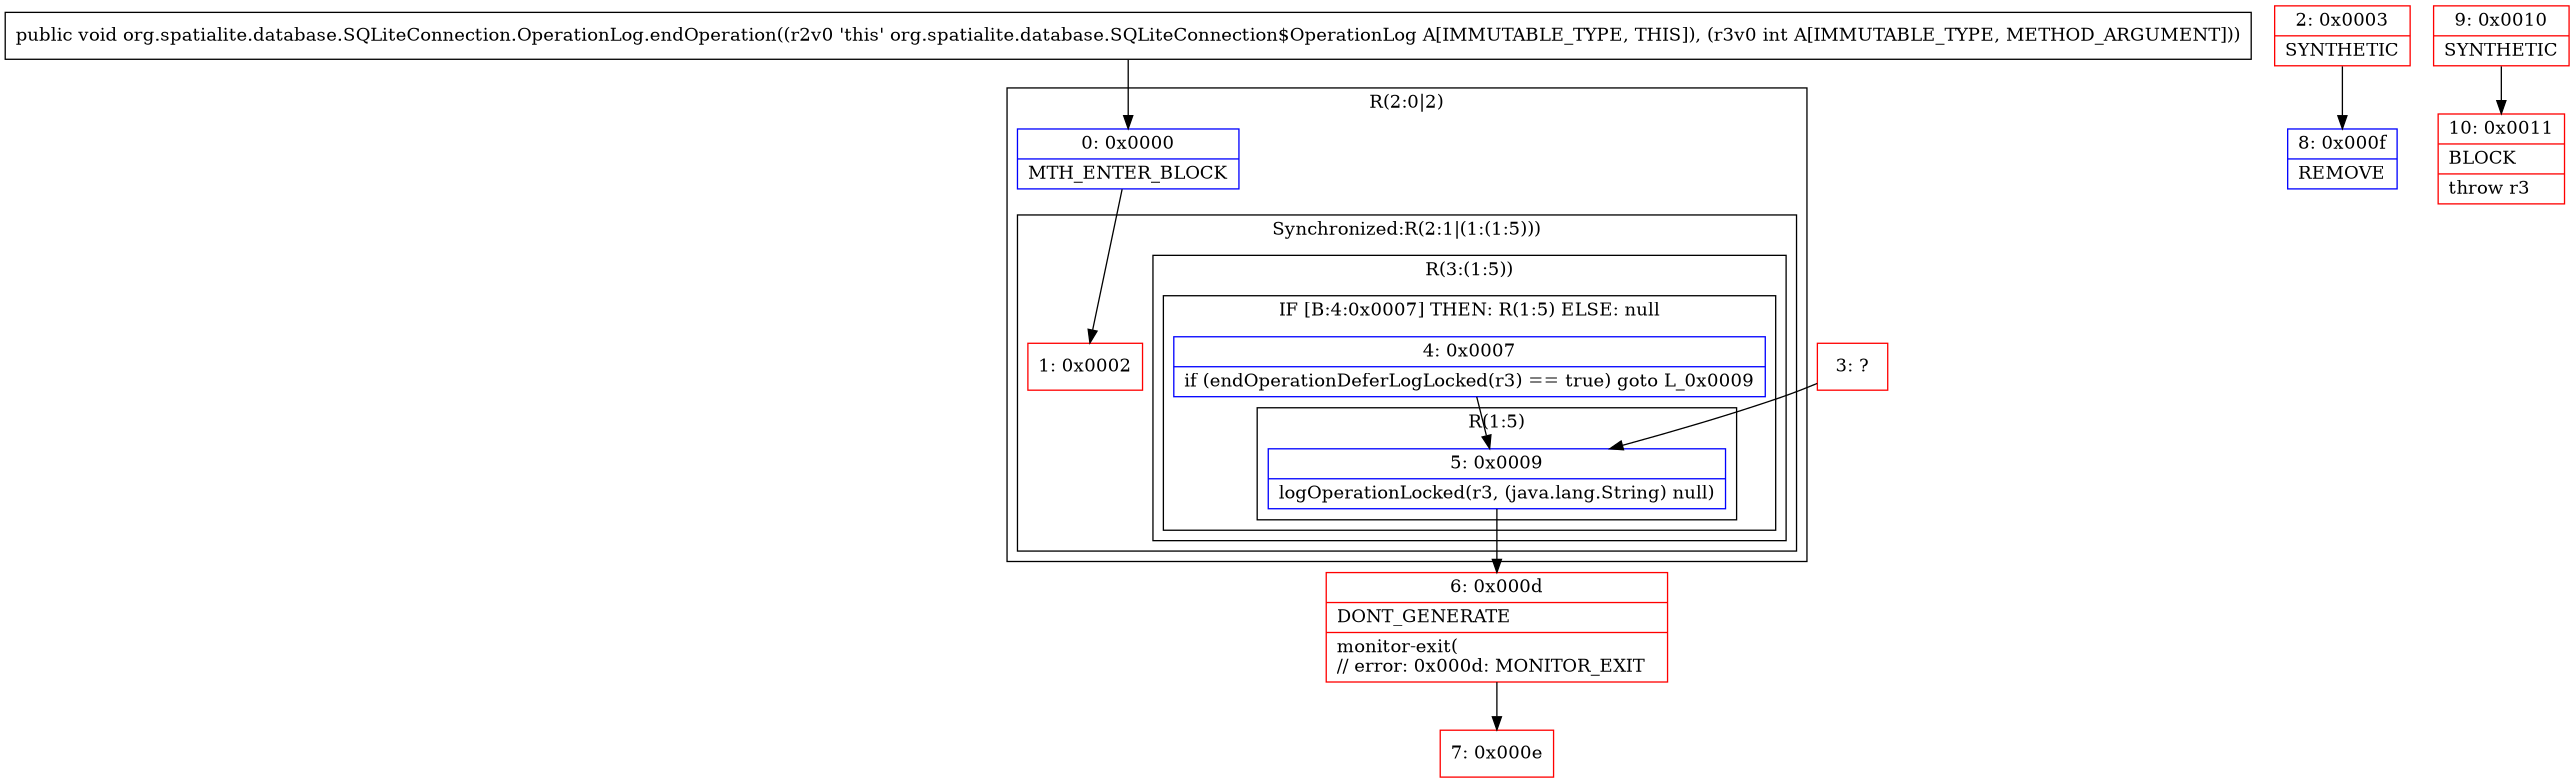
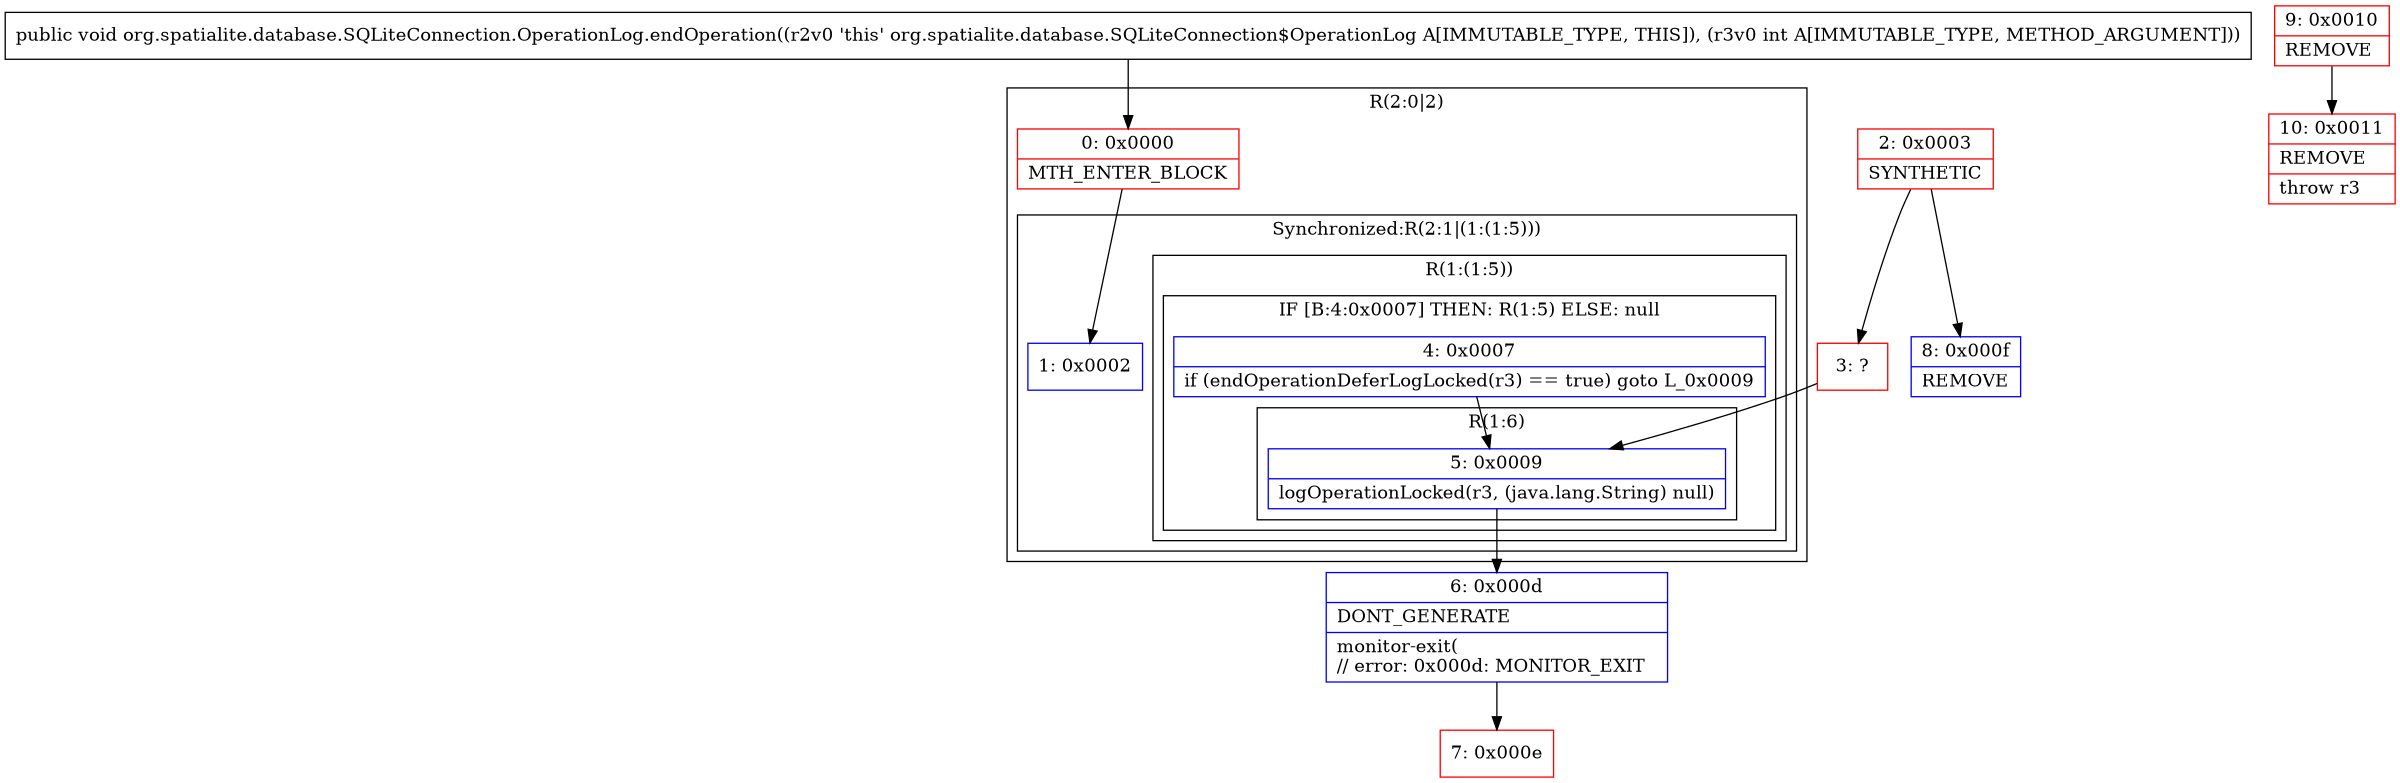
node "9: 0x0010": text "SYNTHETIC" -> "REMOVE"
node "10: 0x0011": text "BLOCK" -> "REMOVE"
node "0: 0x0000": color blue -> red
edge "2: 0x0003" -> "3: ?": added
cluster "R(3:(1:5))": label "R(3:(1:5))" -> "R(1:(1:5))"
node "1: 0x0002": color red -> blue
cluster "R(1:5)": label "R(1:5)" -> "R(1:6)"
node "6: 0x000d": color red -> blue
